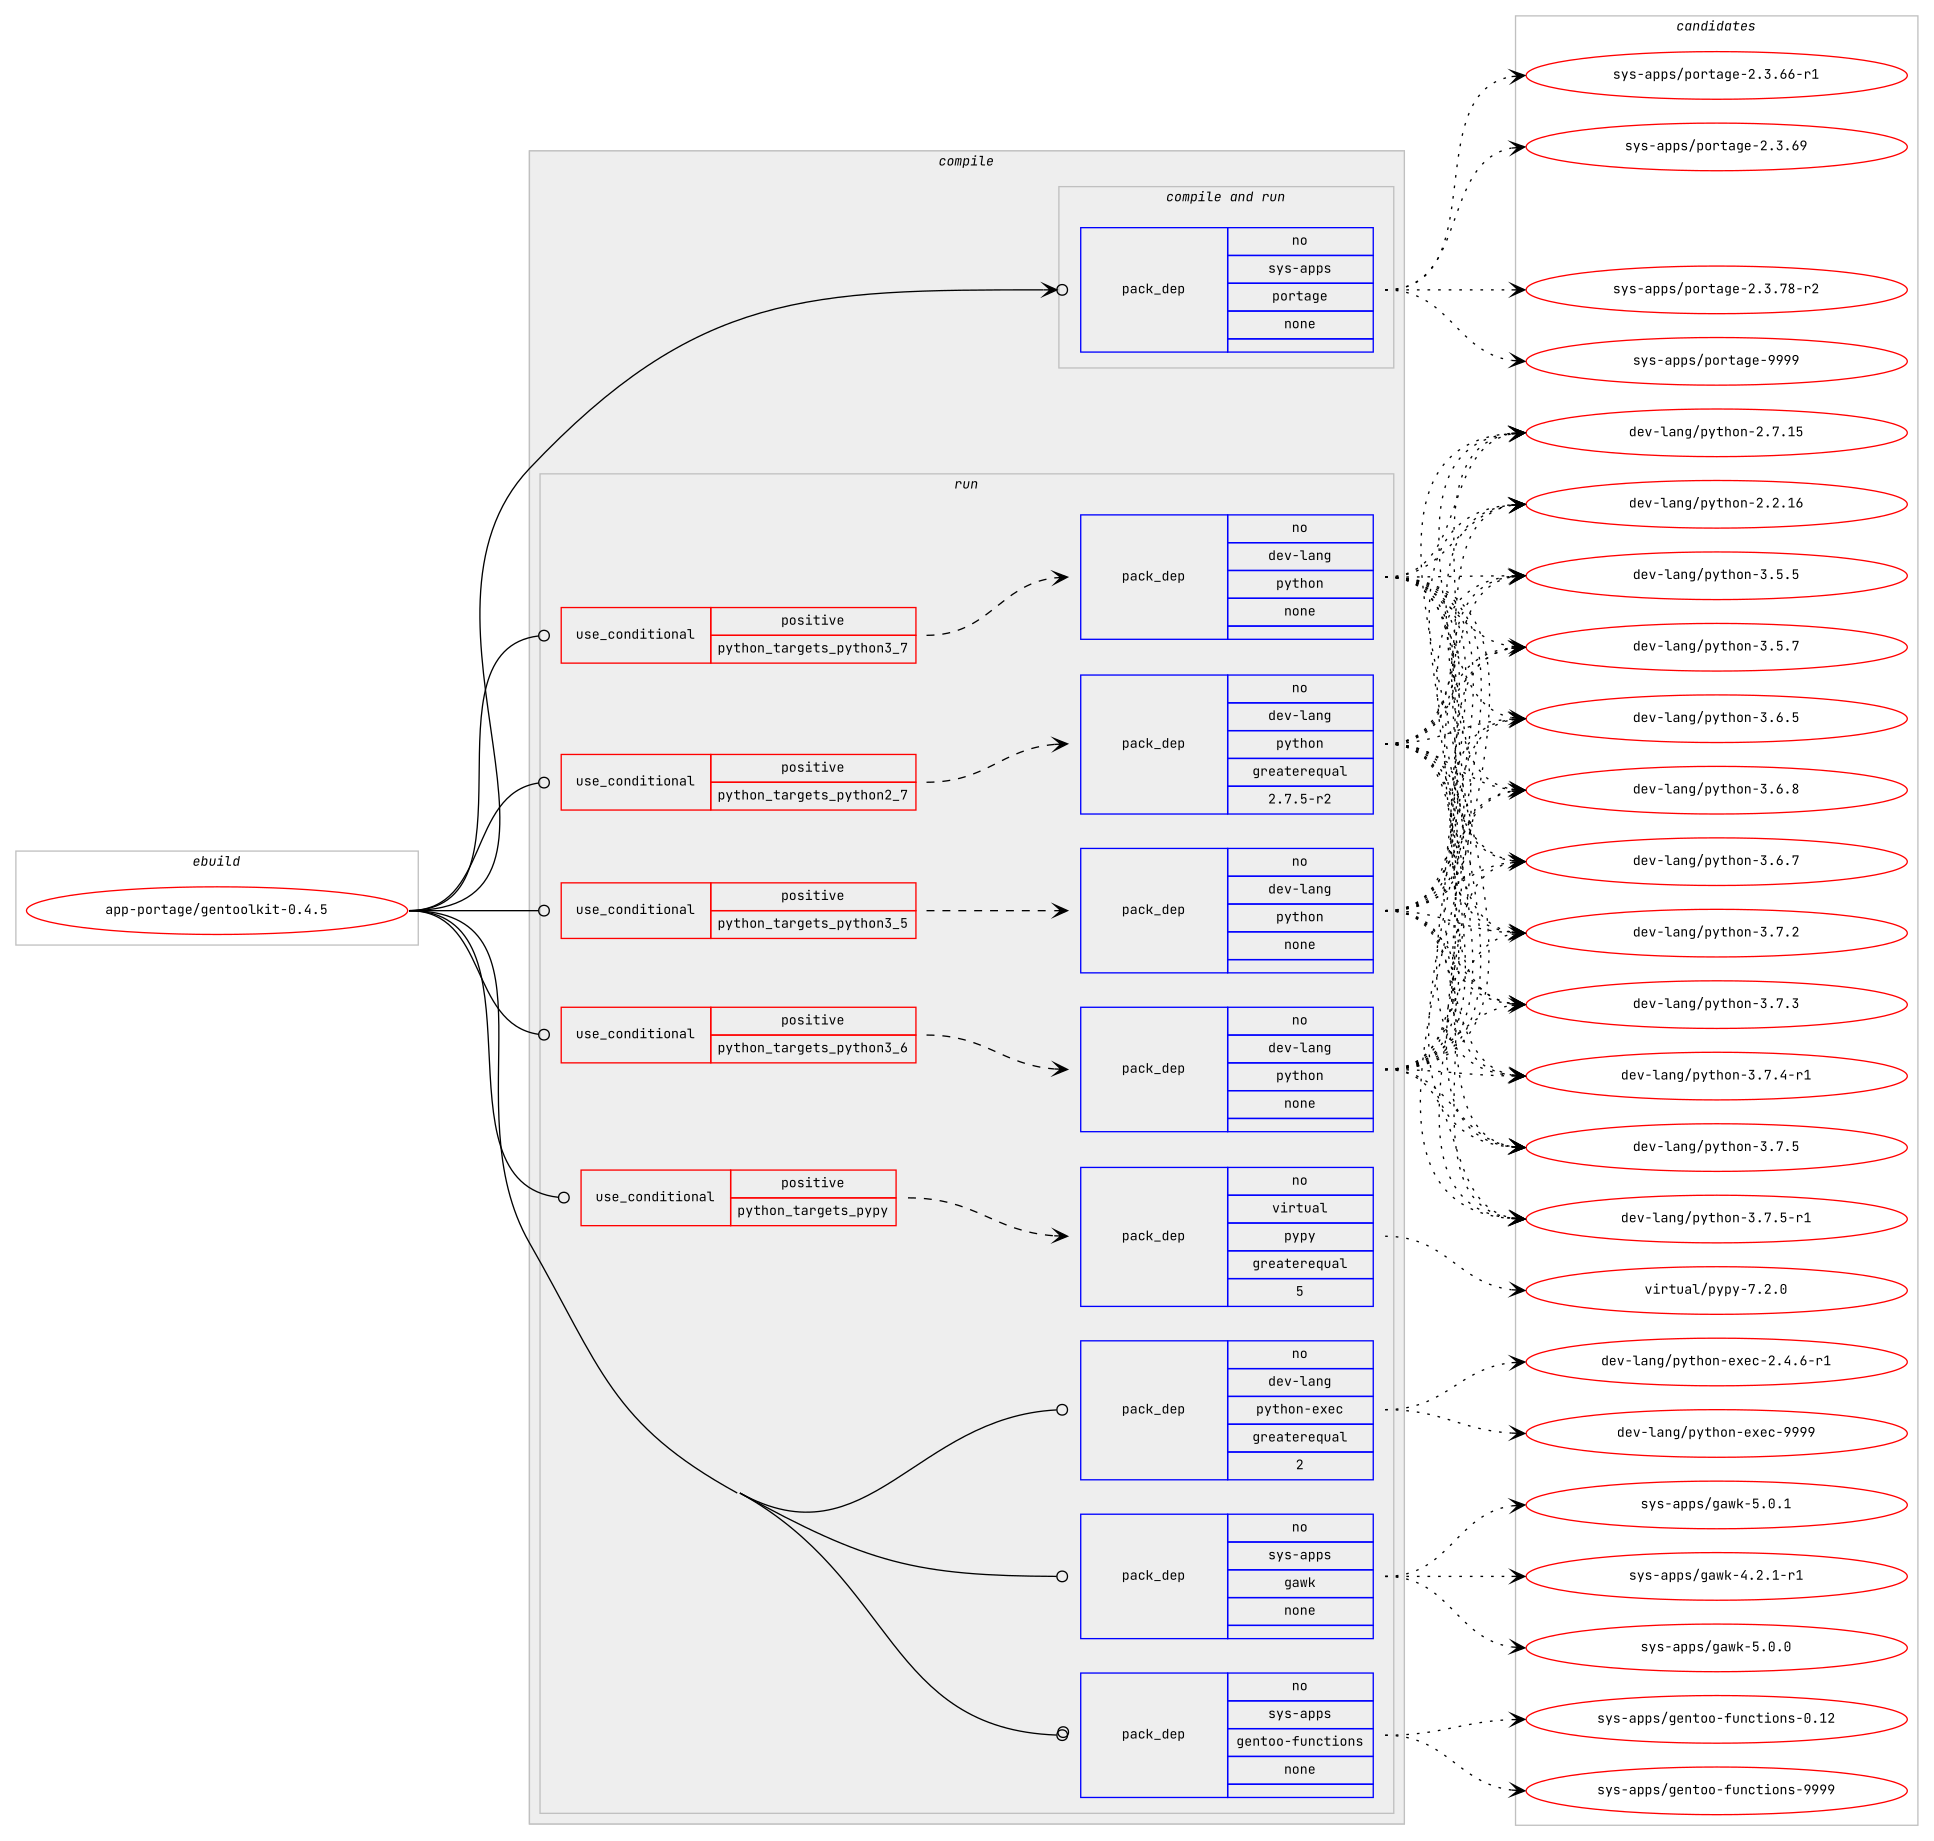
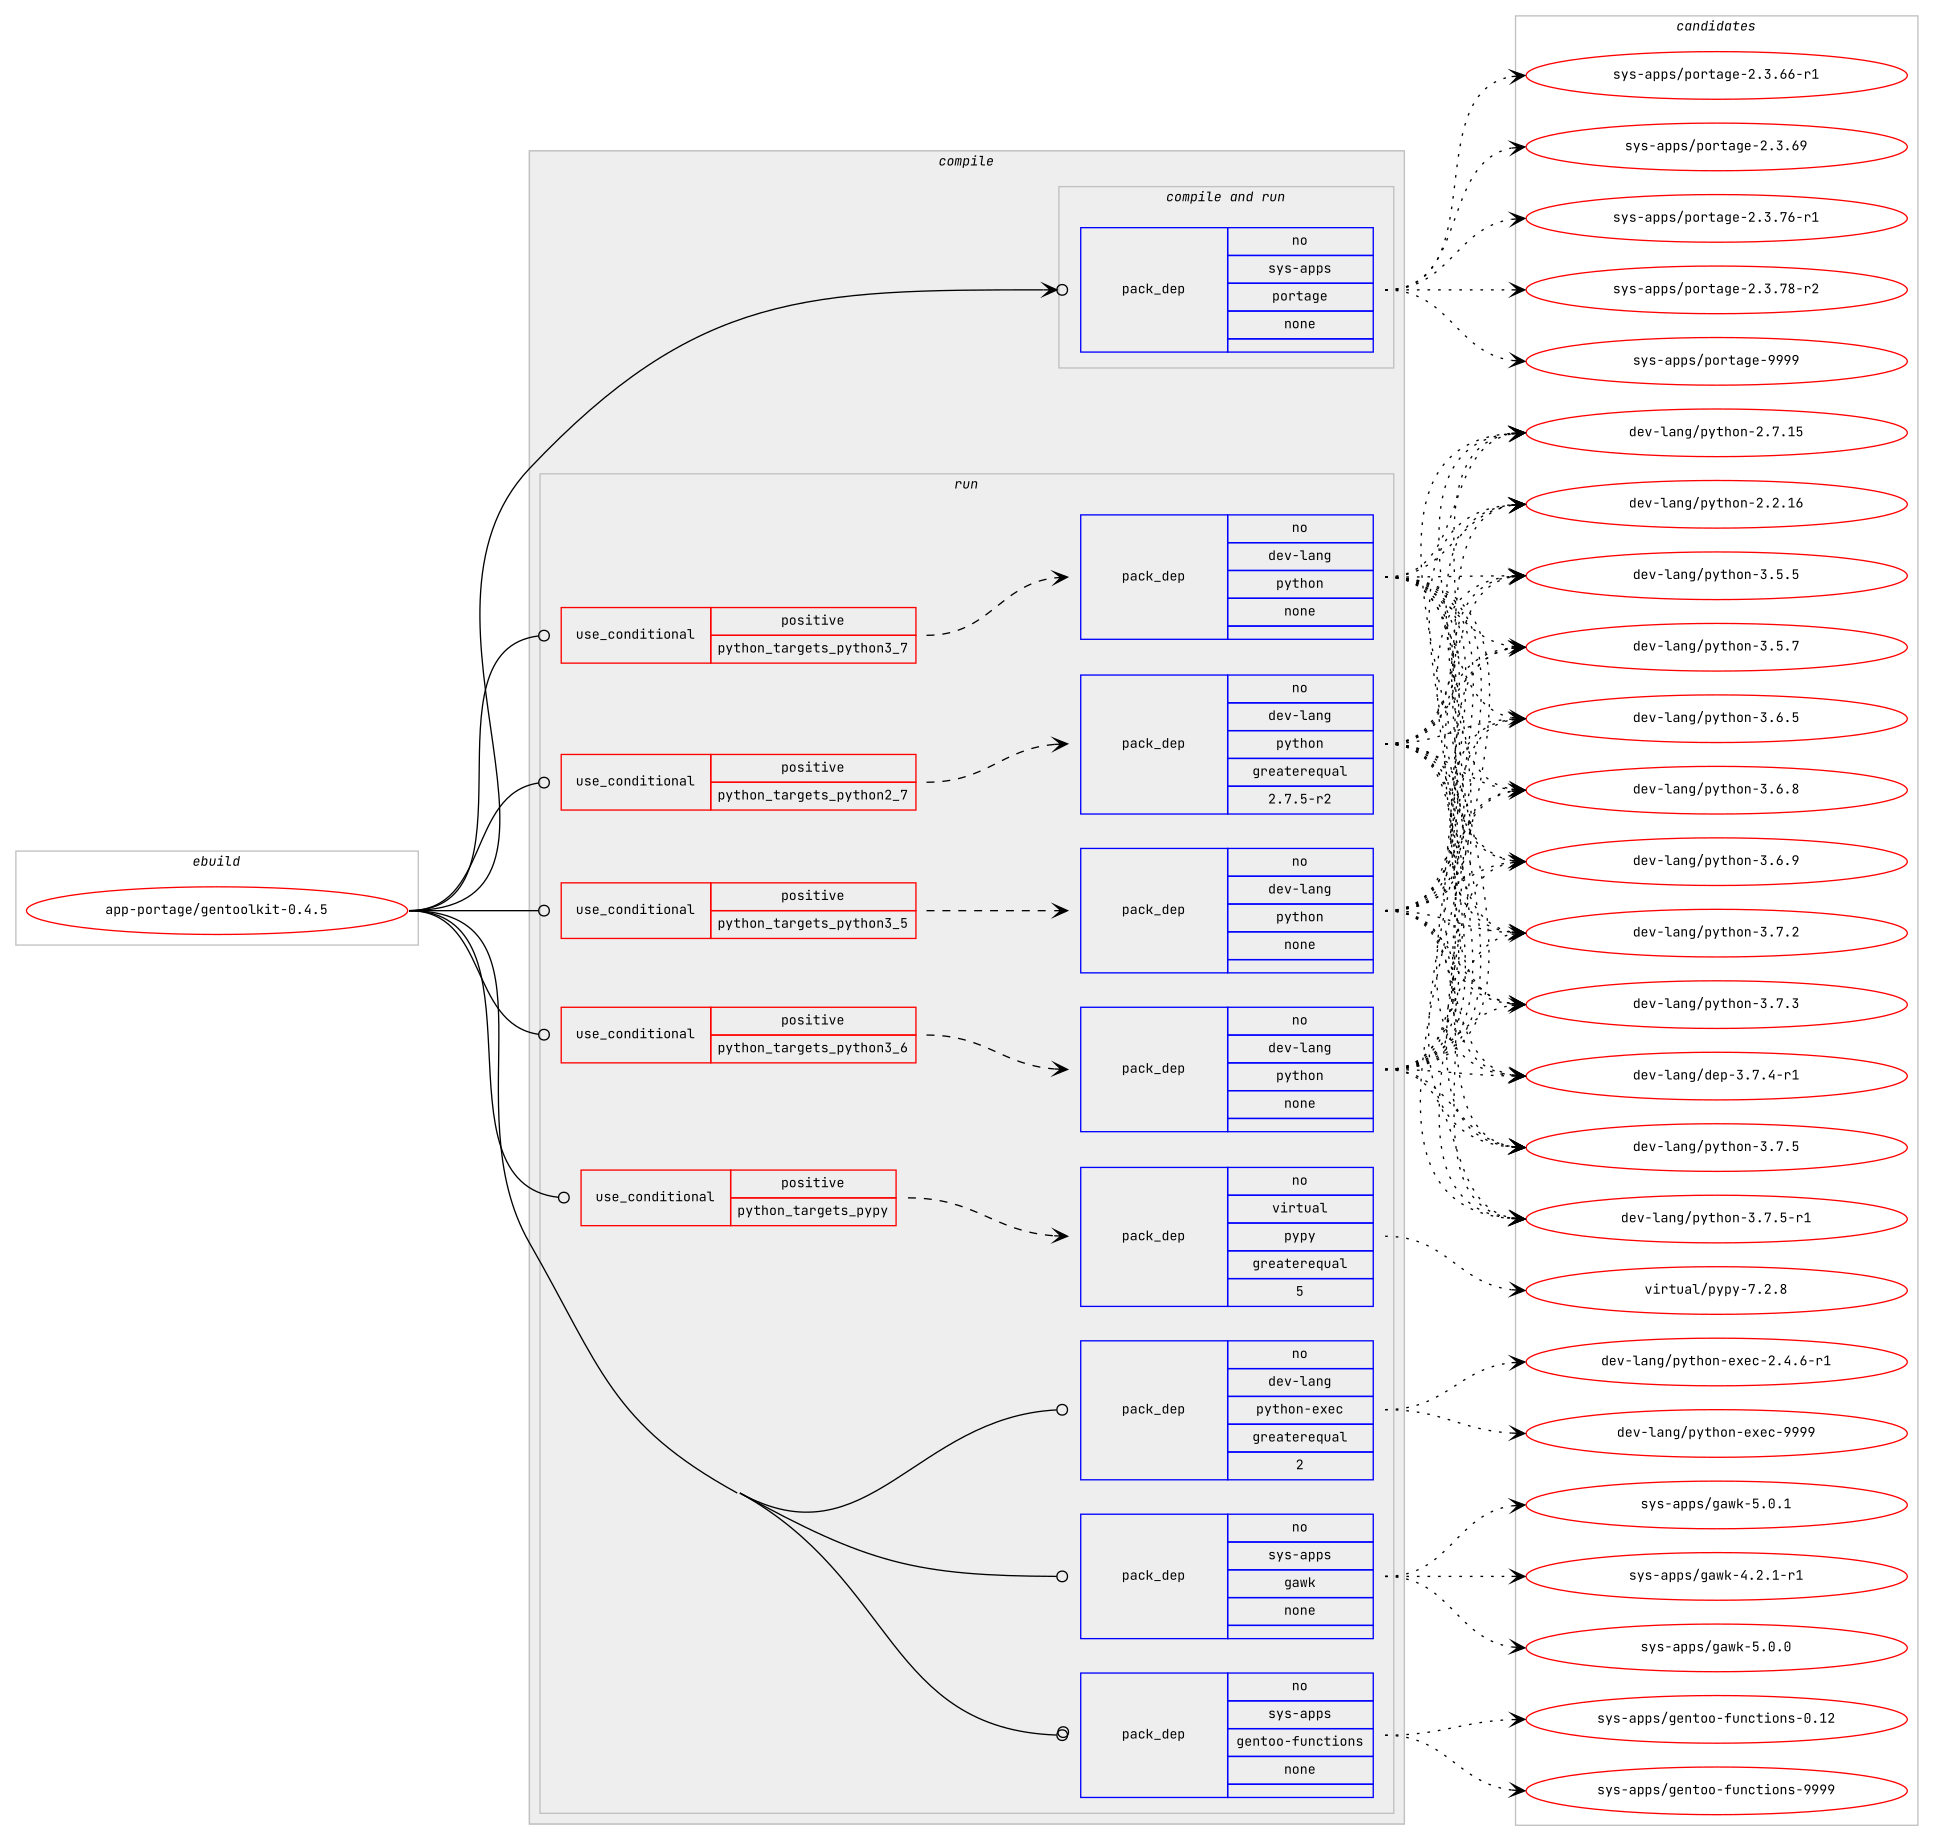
node "sys-apps/portage-2.3.76-r1": added
node "dev-lang/python-3.6.7": label "dev-lang/python-3.6.7" -> "dev-lang/python-3.6.9"
node "dev-lang/python-3.7.4-r1": label "dev-lang/python-3.7.4-r1" -> "dev-lang/dep-3.7.4-r1"
node "virtual/pypy-7.2.0": label "virtual/pypy-7.2.0" -> "virtual/pypy-7.2.8"
